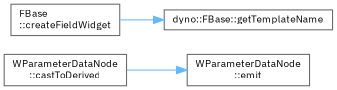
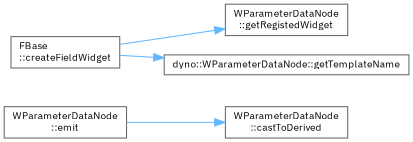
node "dyno::FBase::getTemplateName": label "dyno::FBase::getTemplateName" -> "dyno::WParameterDataNode::getTemplateName"
node "WParameterDataNode ::getRegistedWidget": added
edge "WParameterDataNode ::castToDerived" -> "WParameterDataNode ::emit": reversed
